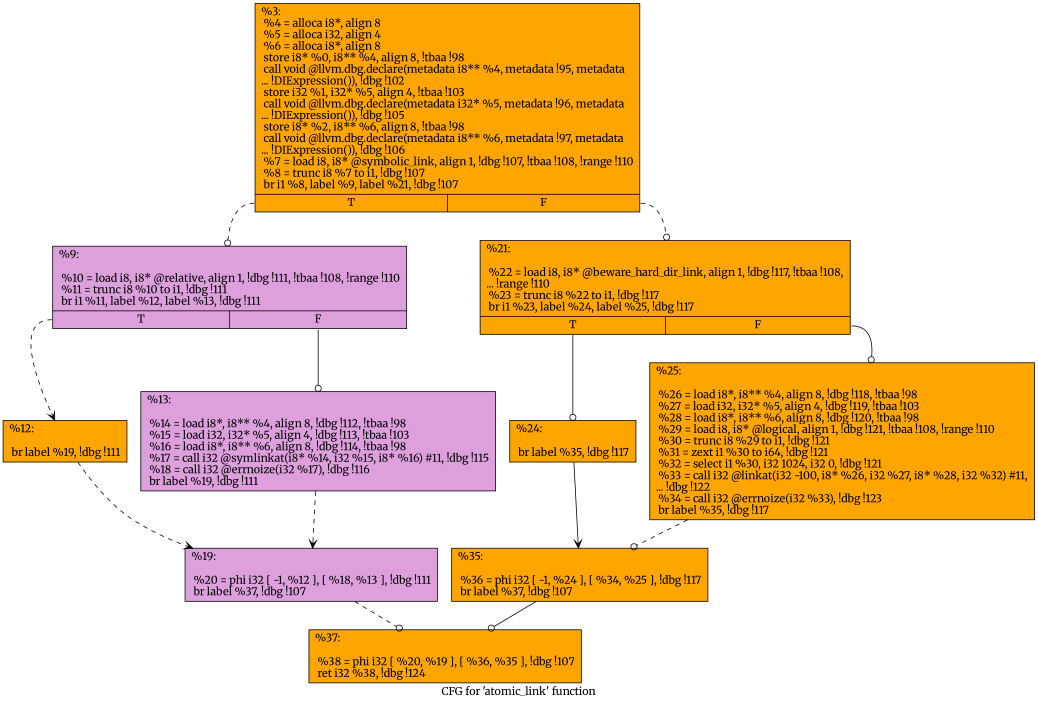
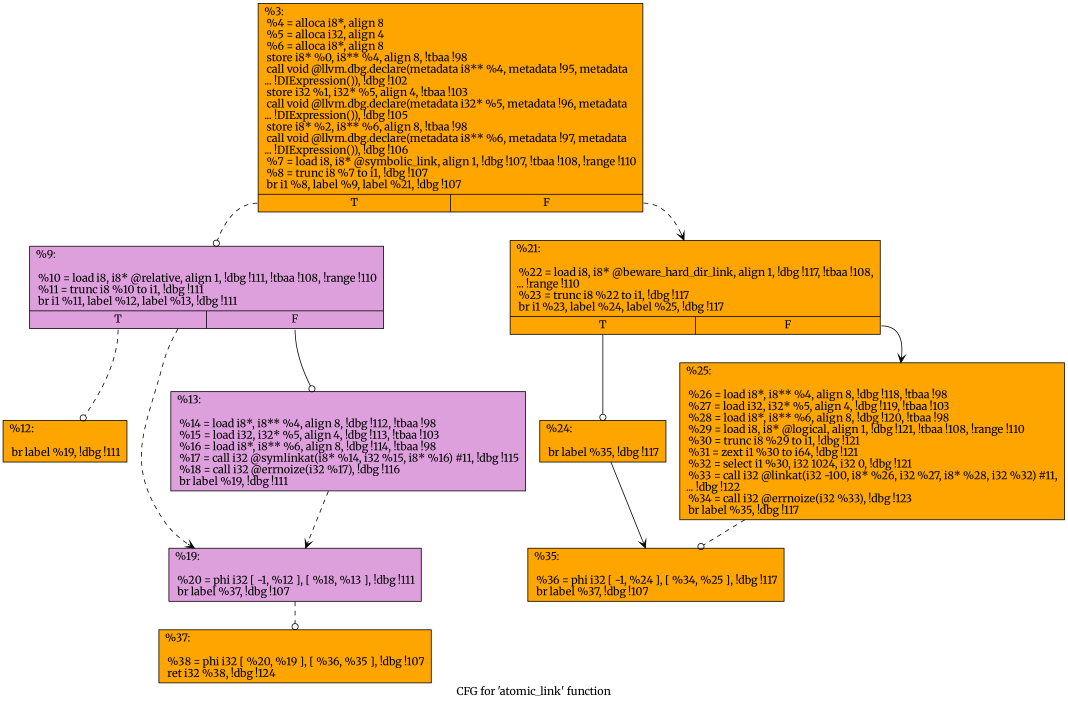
edge "%3:" -> "%21:": arrowhead odot -> vee
edge "%21:" -> "%25:": arrowhead odot -> vee
edge "%9:" -> "%12:": arrowhead vee -> odot
edge "%12:" -> "%19:": now "%9:" -> "%19:"
edge "%35:" -> "%37:": removed
